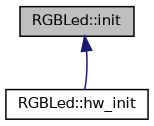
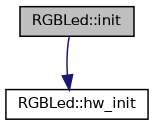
edge "RGBLed::hw_init" -> "RGBLed::init": reversed
